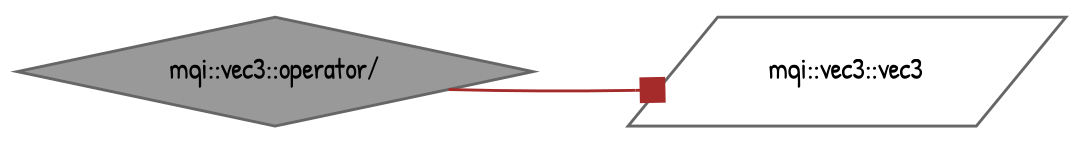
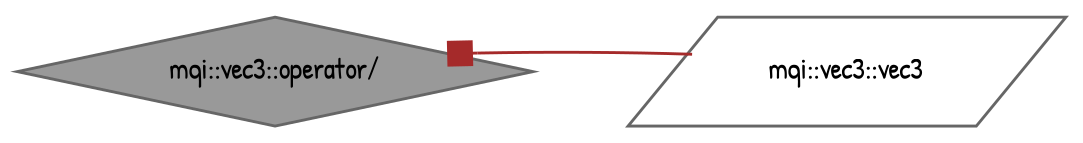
edge "mqi::vec3::operator/" -> "mqi::vec3::vec3": reversed
